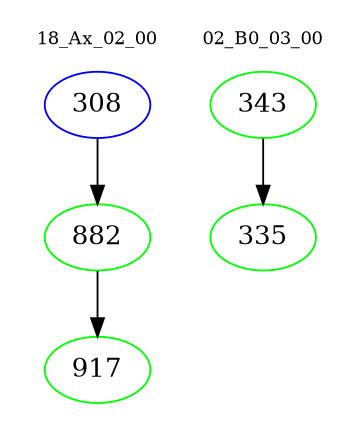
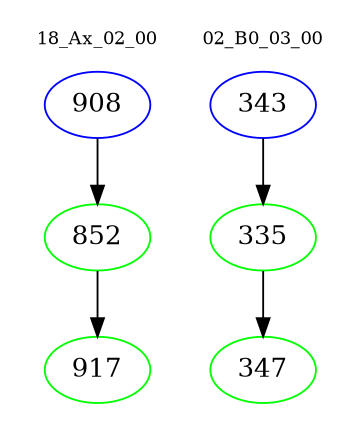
node "308": label "308" -> "908"
node "343": color green -> blue
node "882": label "882" -> "852"
node "347": added
